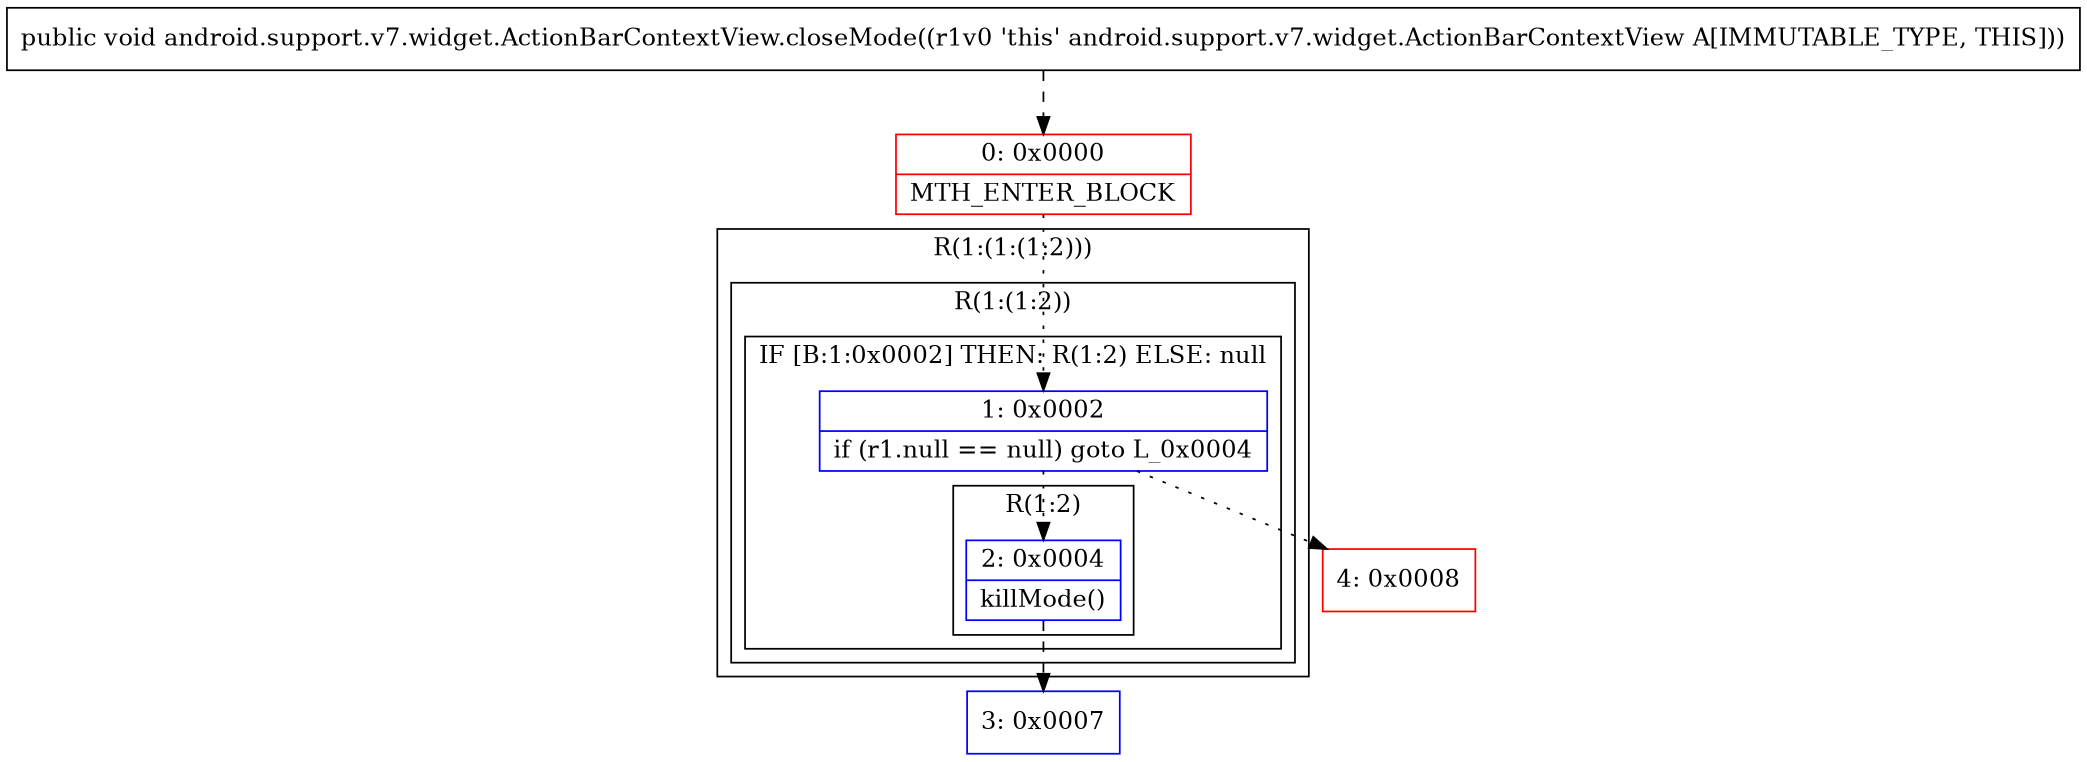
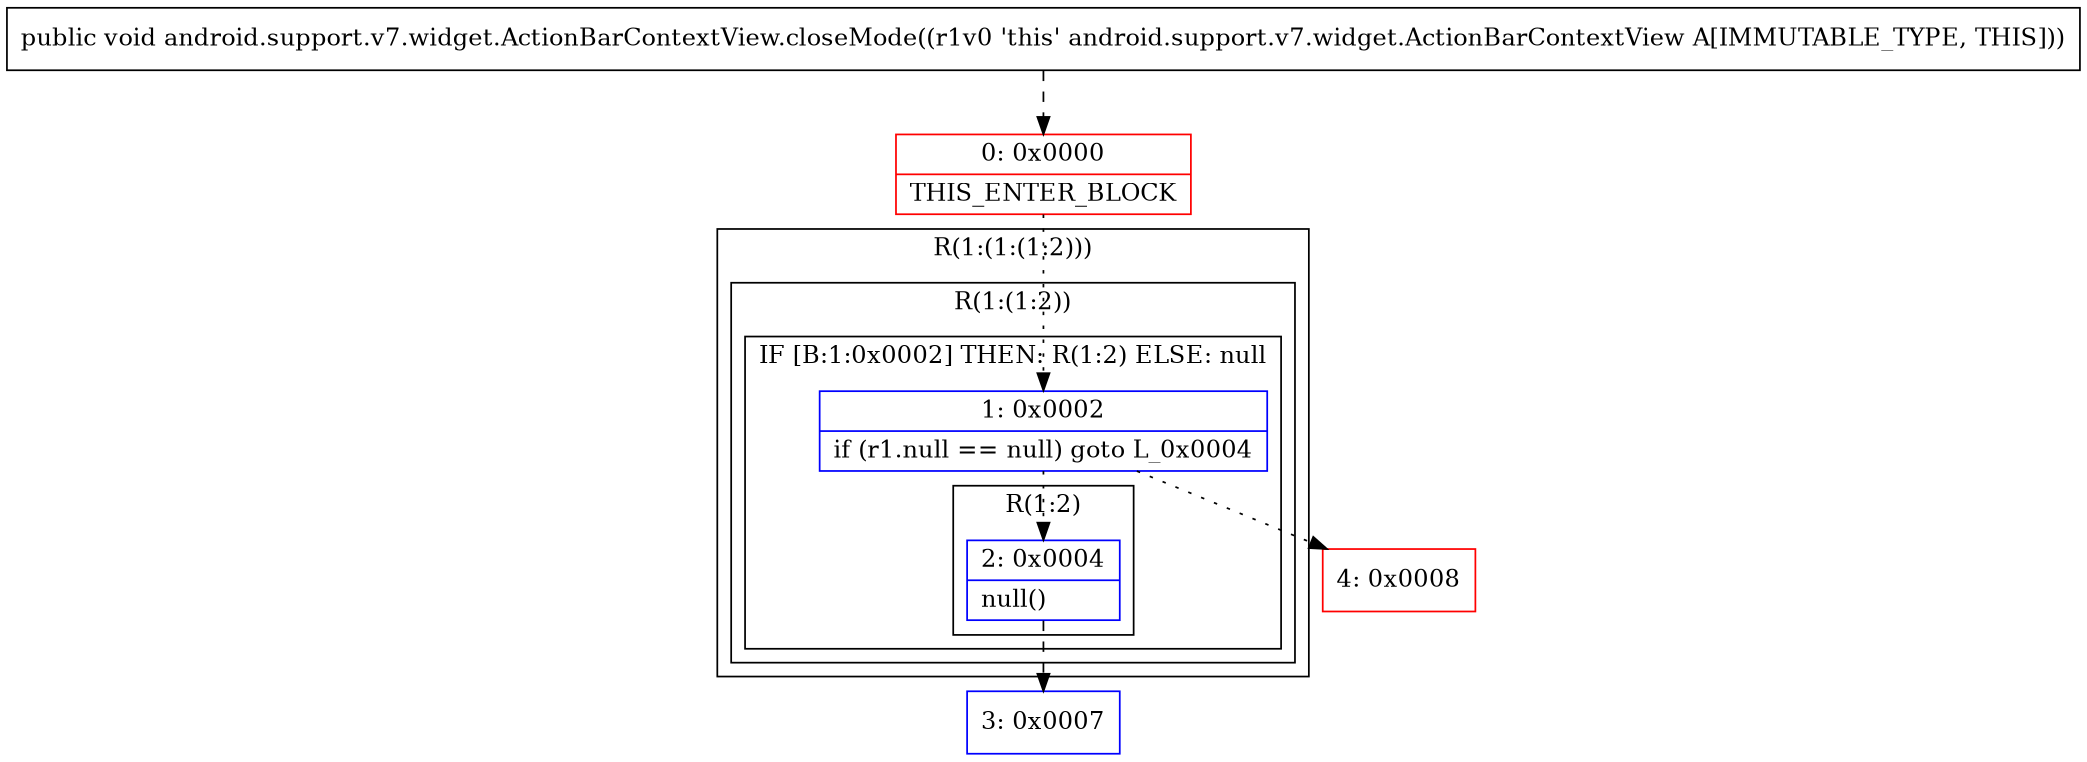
node "0: 0x0000": text "MTH_ENTER_BLOCK" -> "THIS_ENTER_BLOCK"
node "2: 0x0004": text "killMode()" -> "null()"
